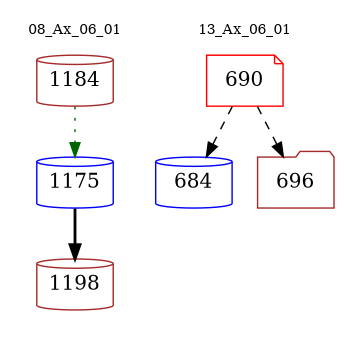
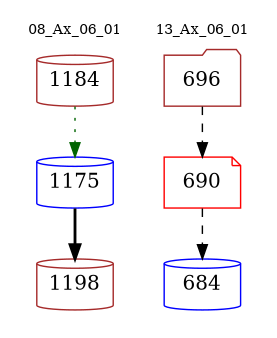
edge "690" -> "696": reversed
